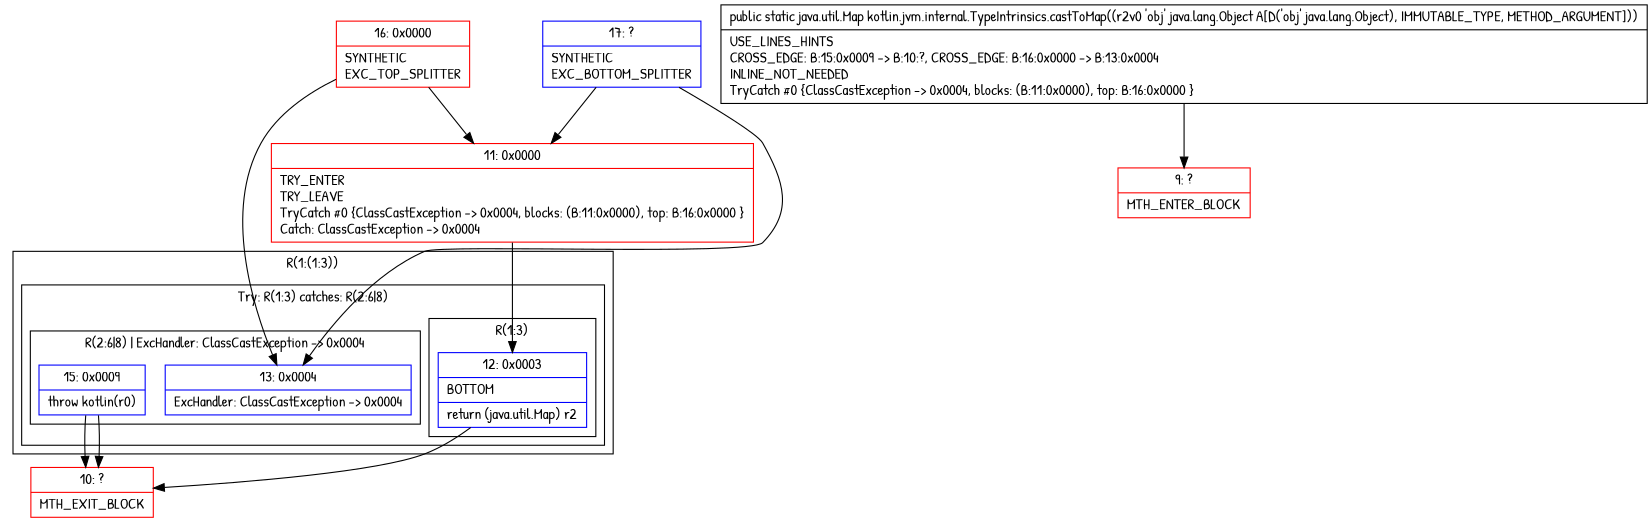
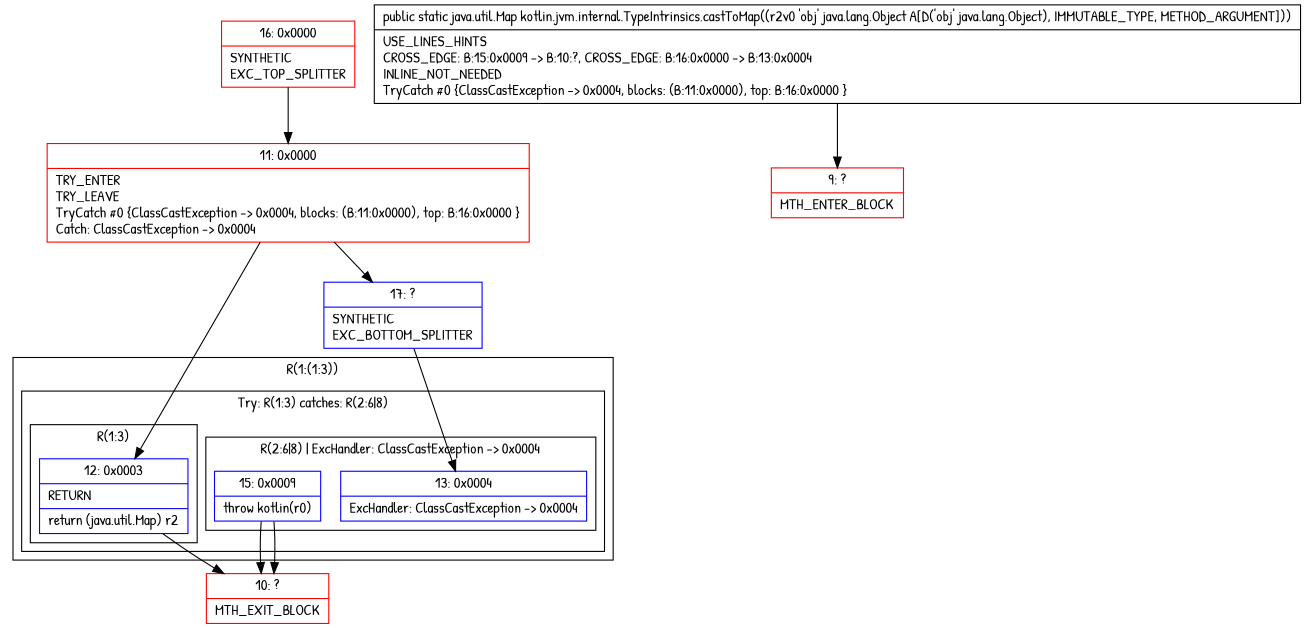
edge "17: ?" -> "11: 0x0000": reversed
edge "16: 0x0000" -> "13: 0x0004": removed
node "12: 0x0003": text "BOTTOM" -> "RETURN"
